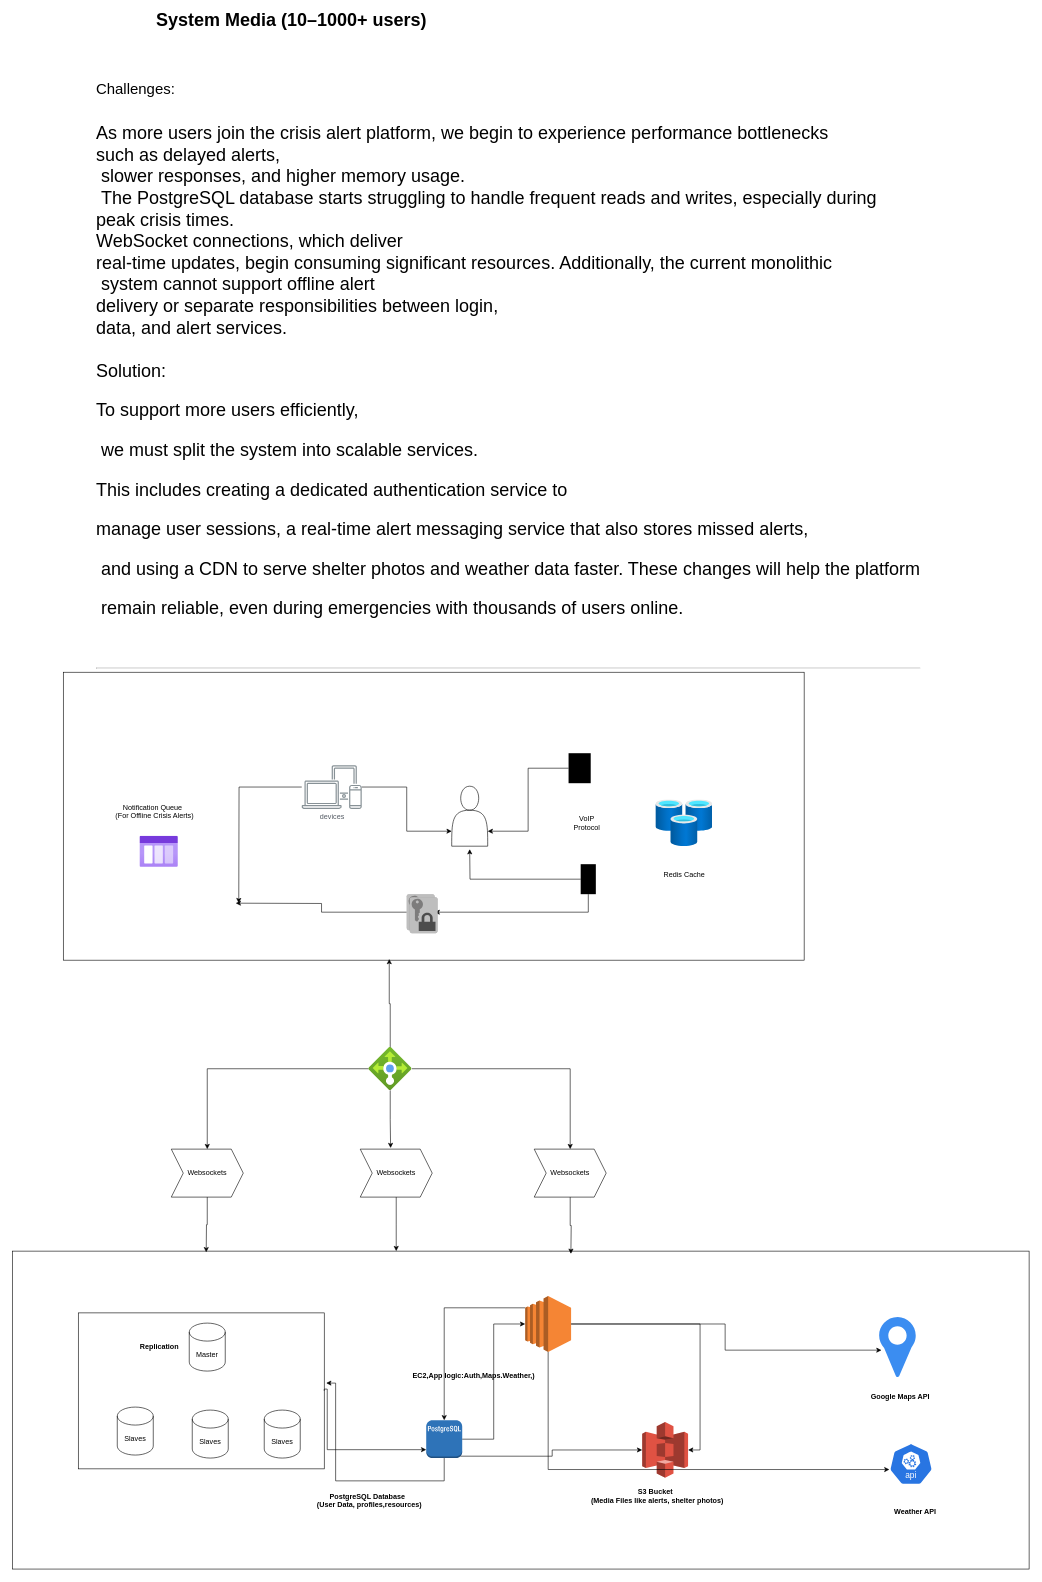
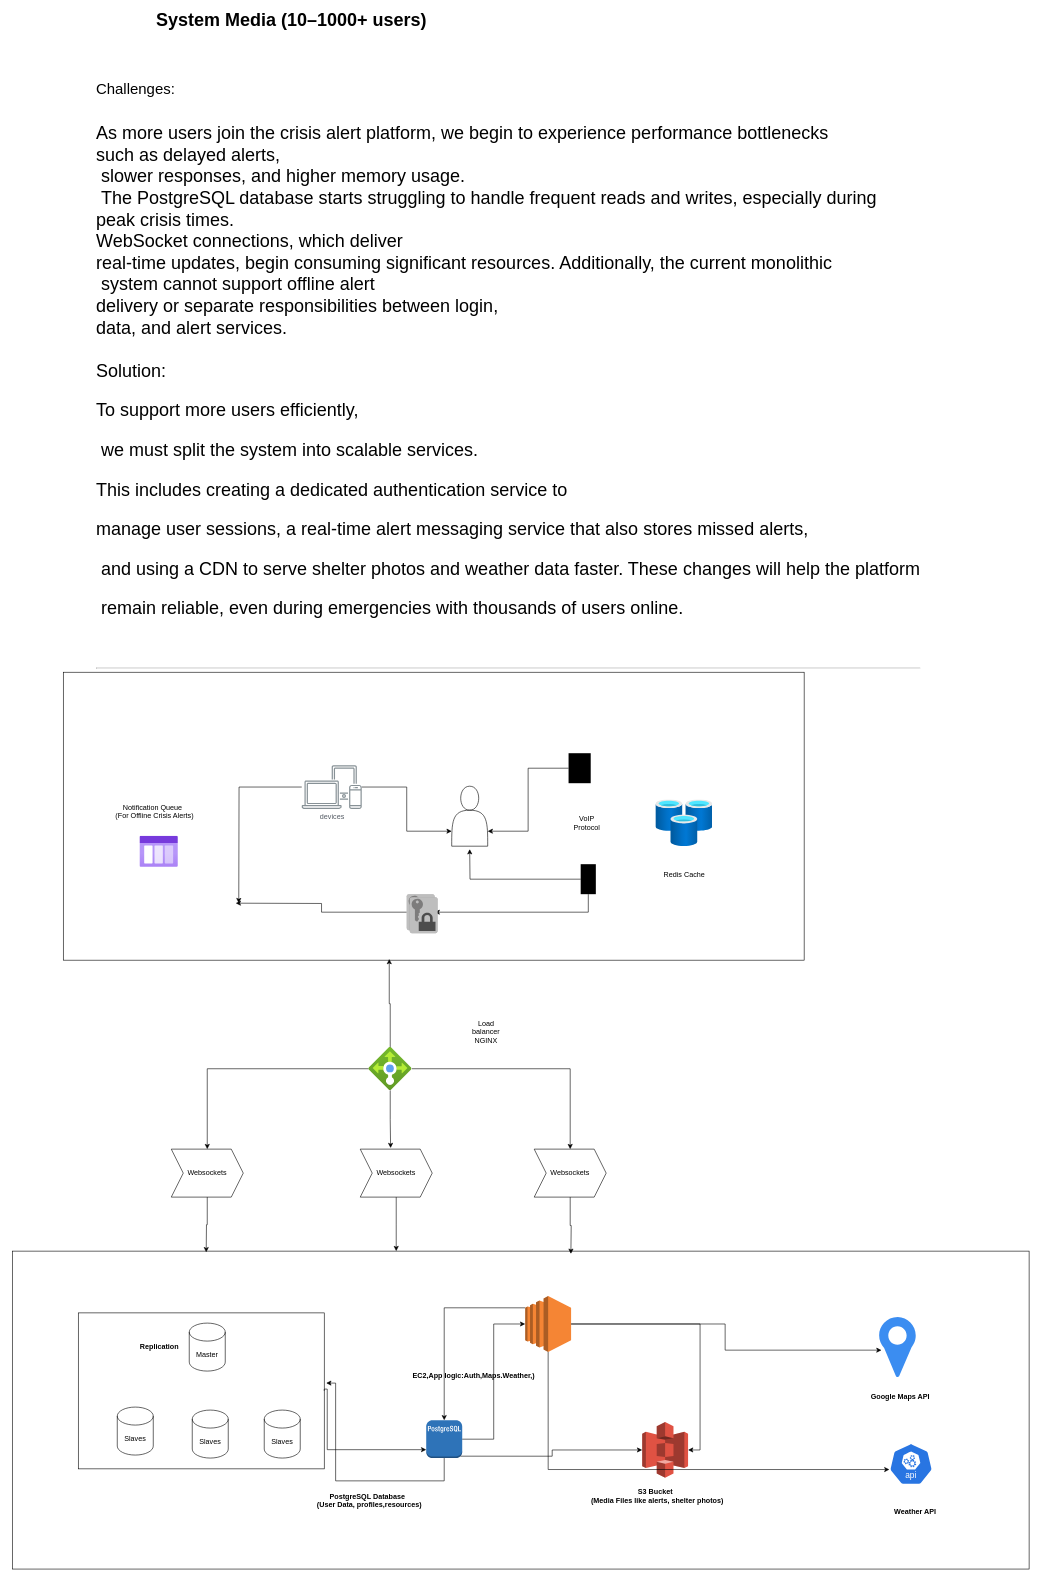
node "Load balancer NGINX": added
